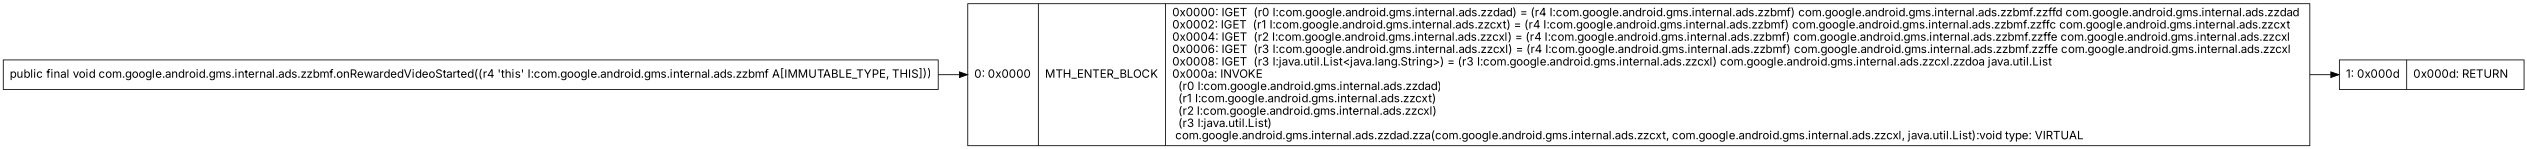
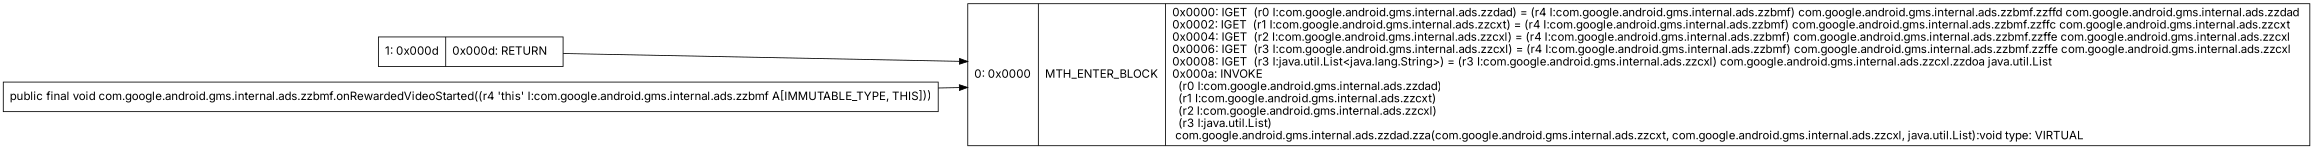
edge "0: 0x0000" -> "1: 0x000d": reversed
